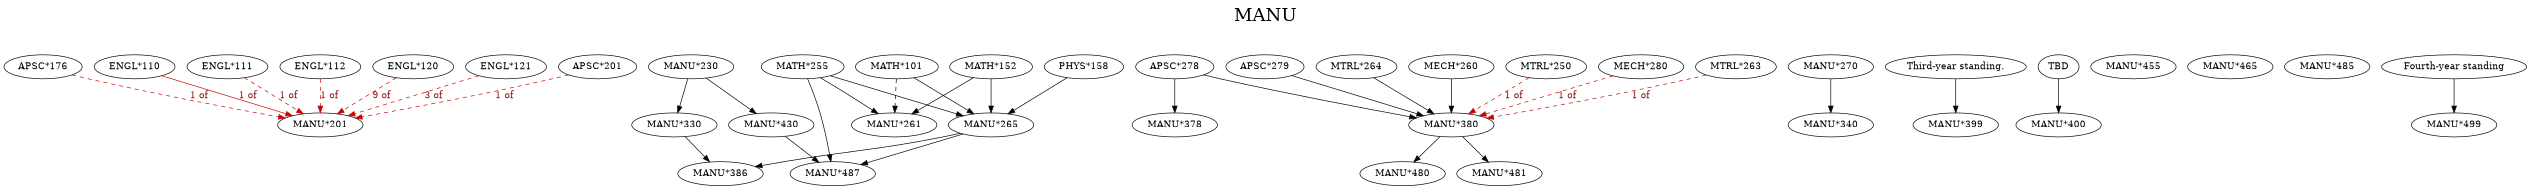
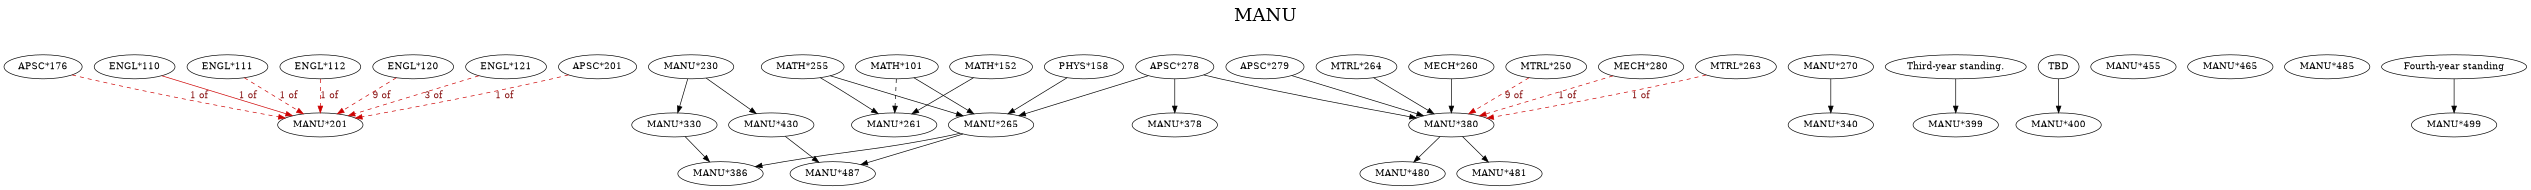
edge "MATH*152" -> "MANU*265": now "APSC*278" -> "MANU*265"
edge "MTRL*250" -> "MANU*380": label "1 of" -> "9 of"
edge "MATH*255" -> "MANU*487": removed
